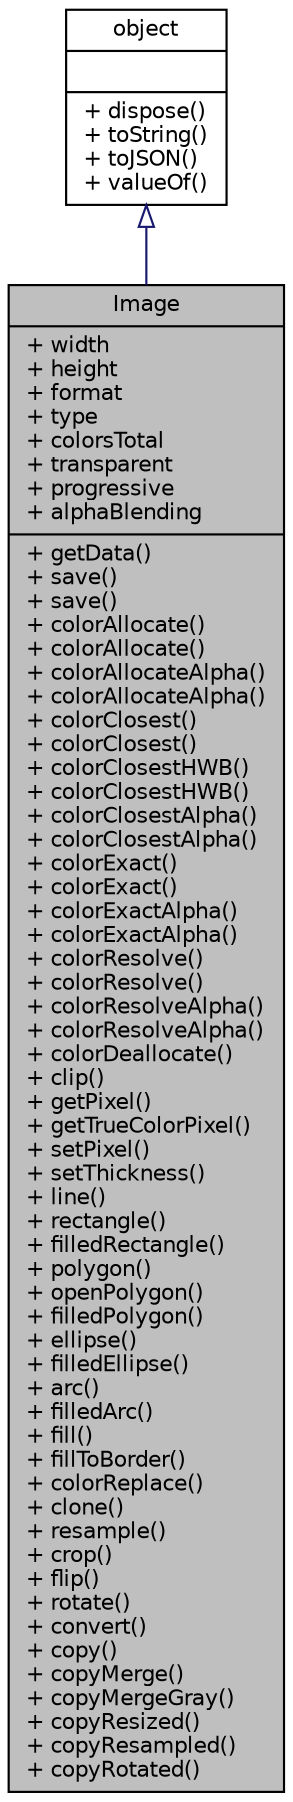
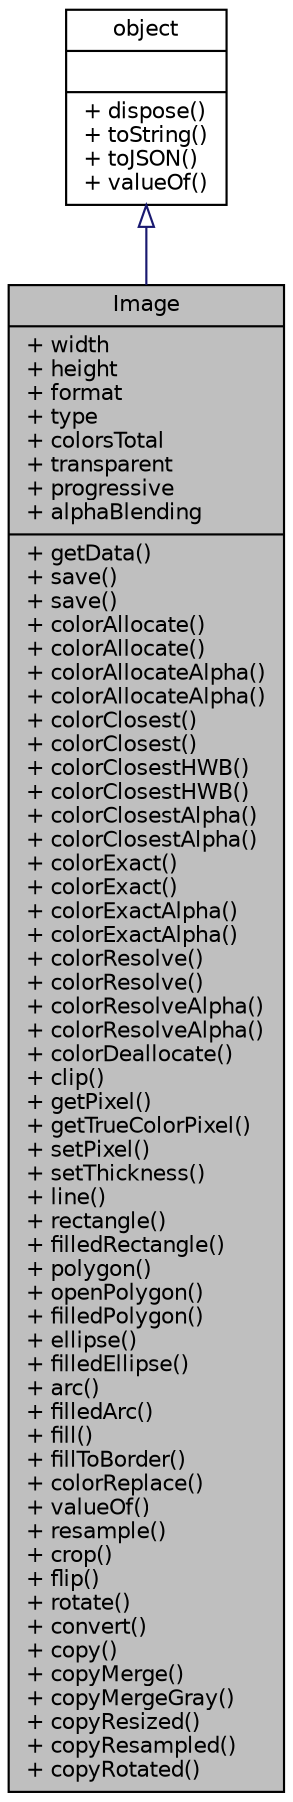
node "Image": text "+ clone()" -> "+ valueOf()"
